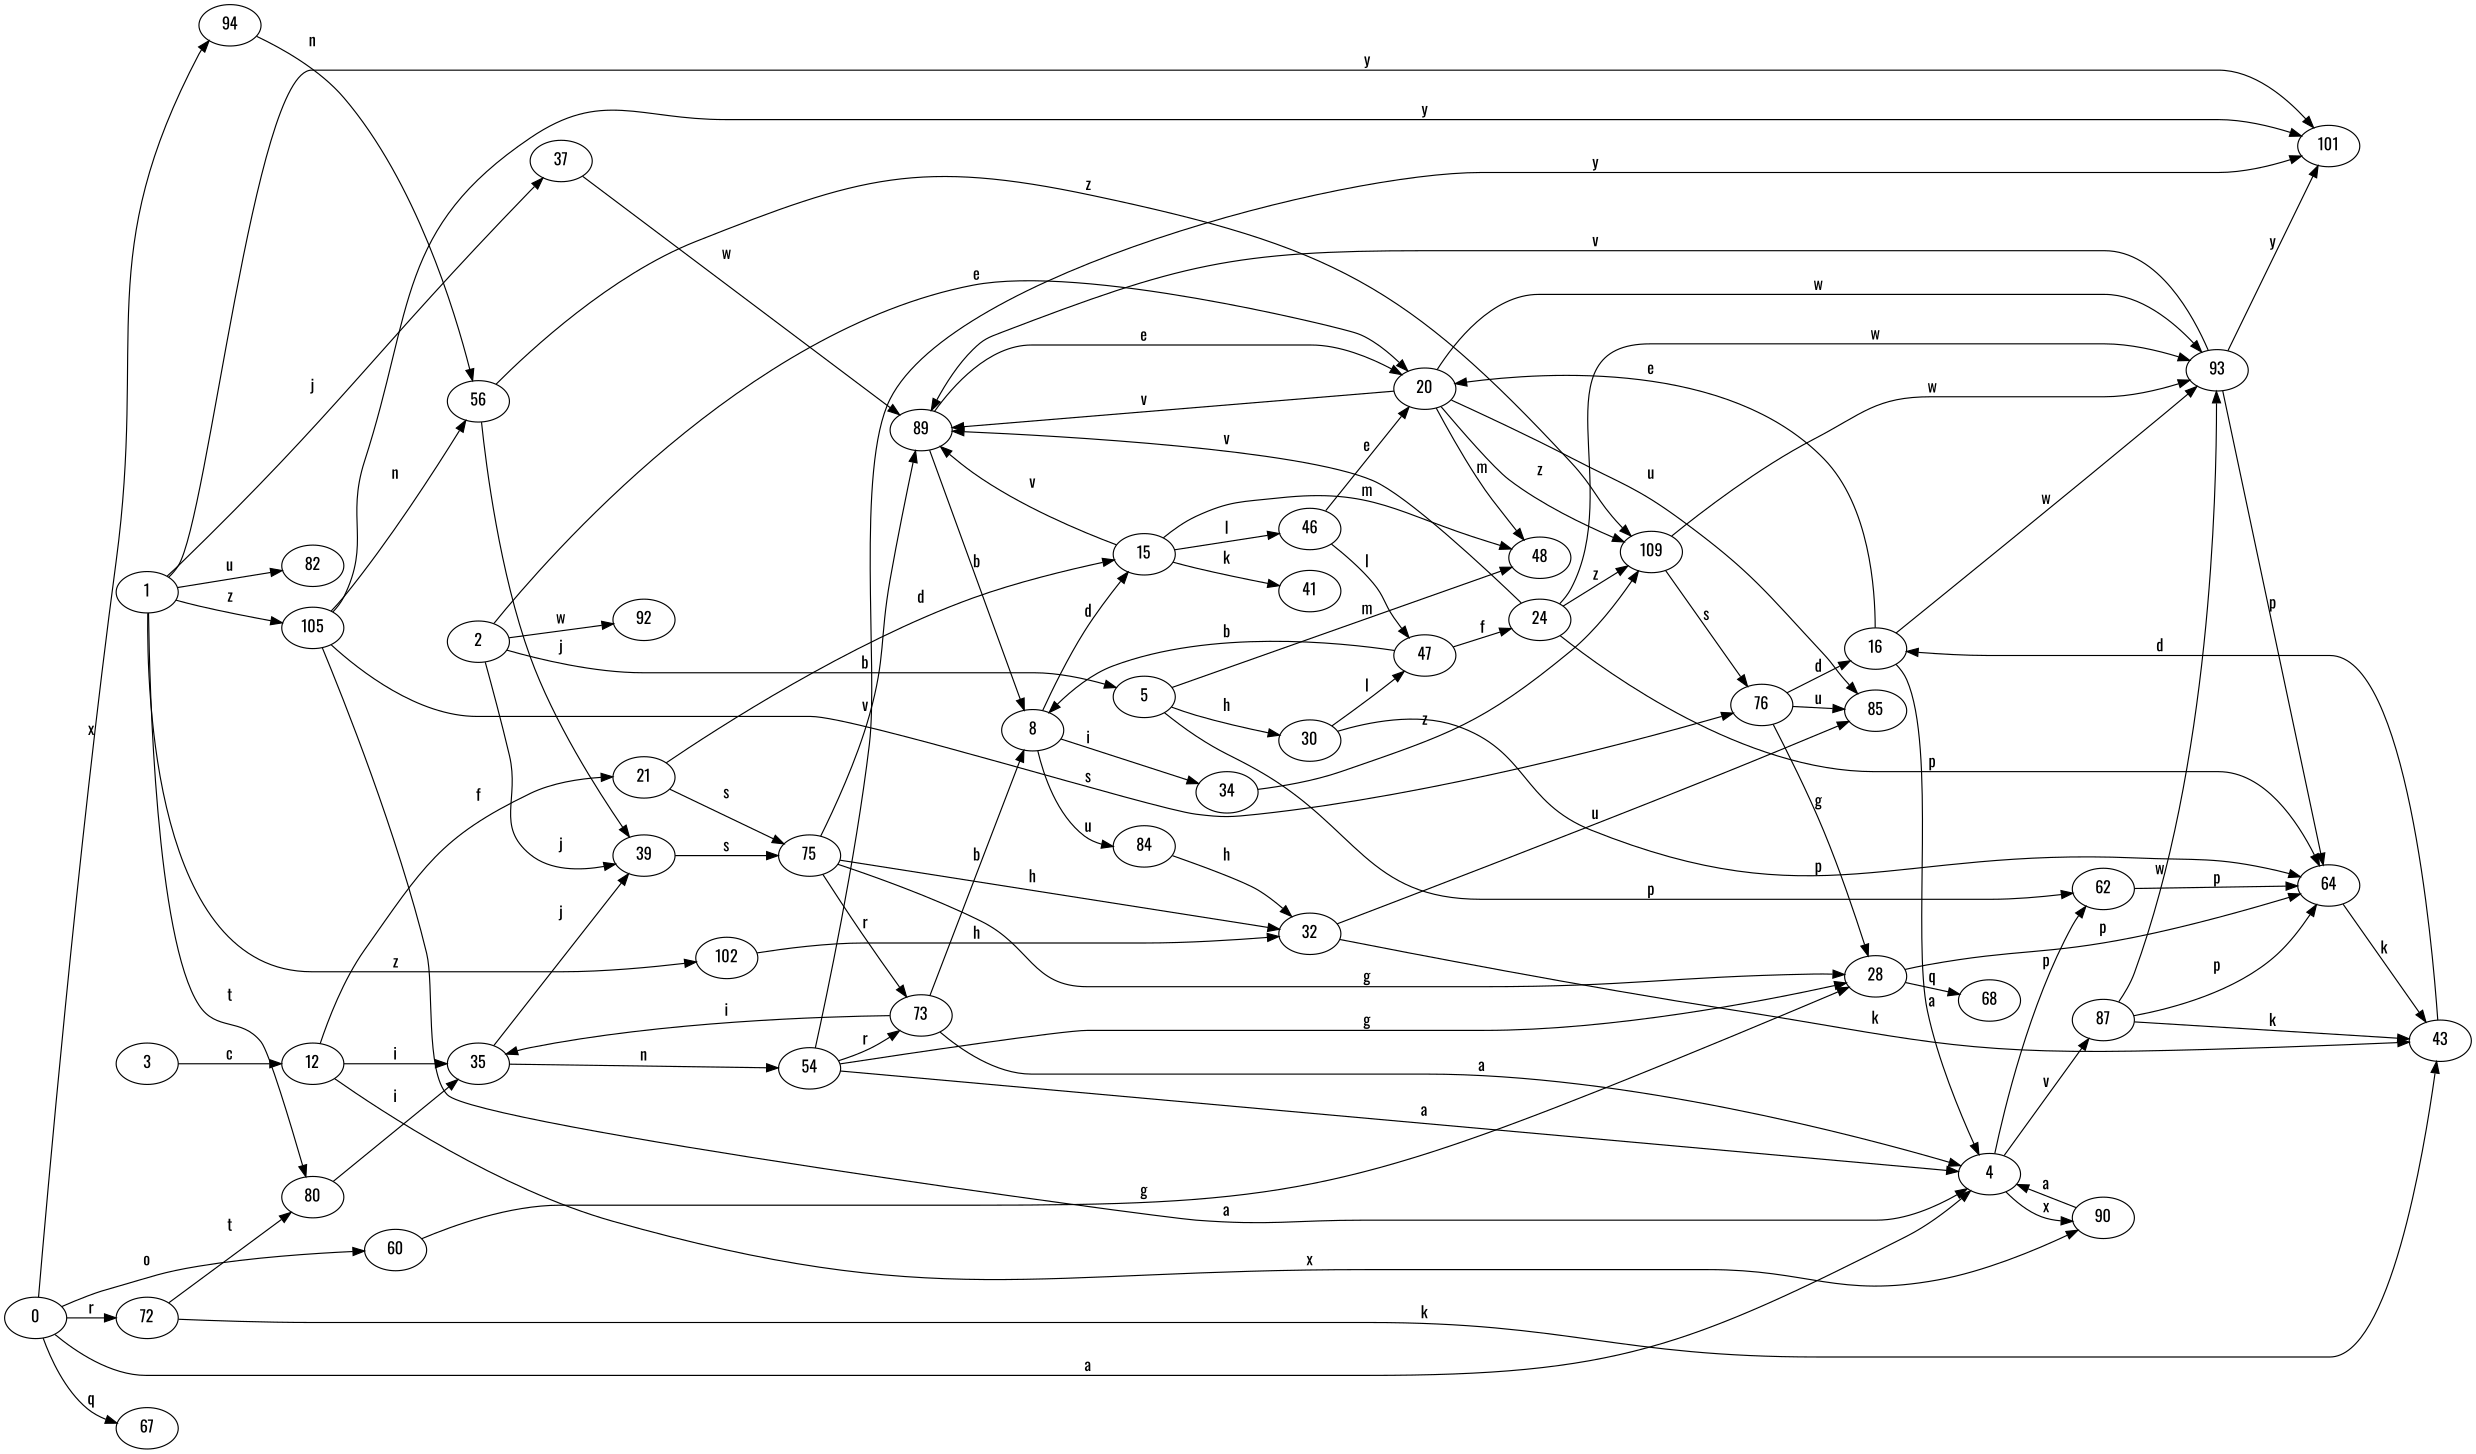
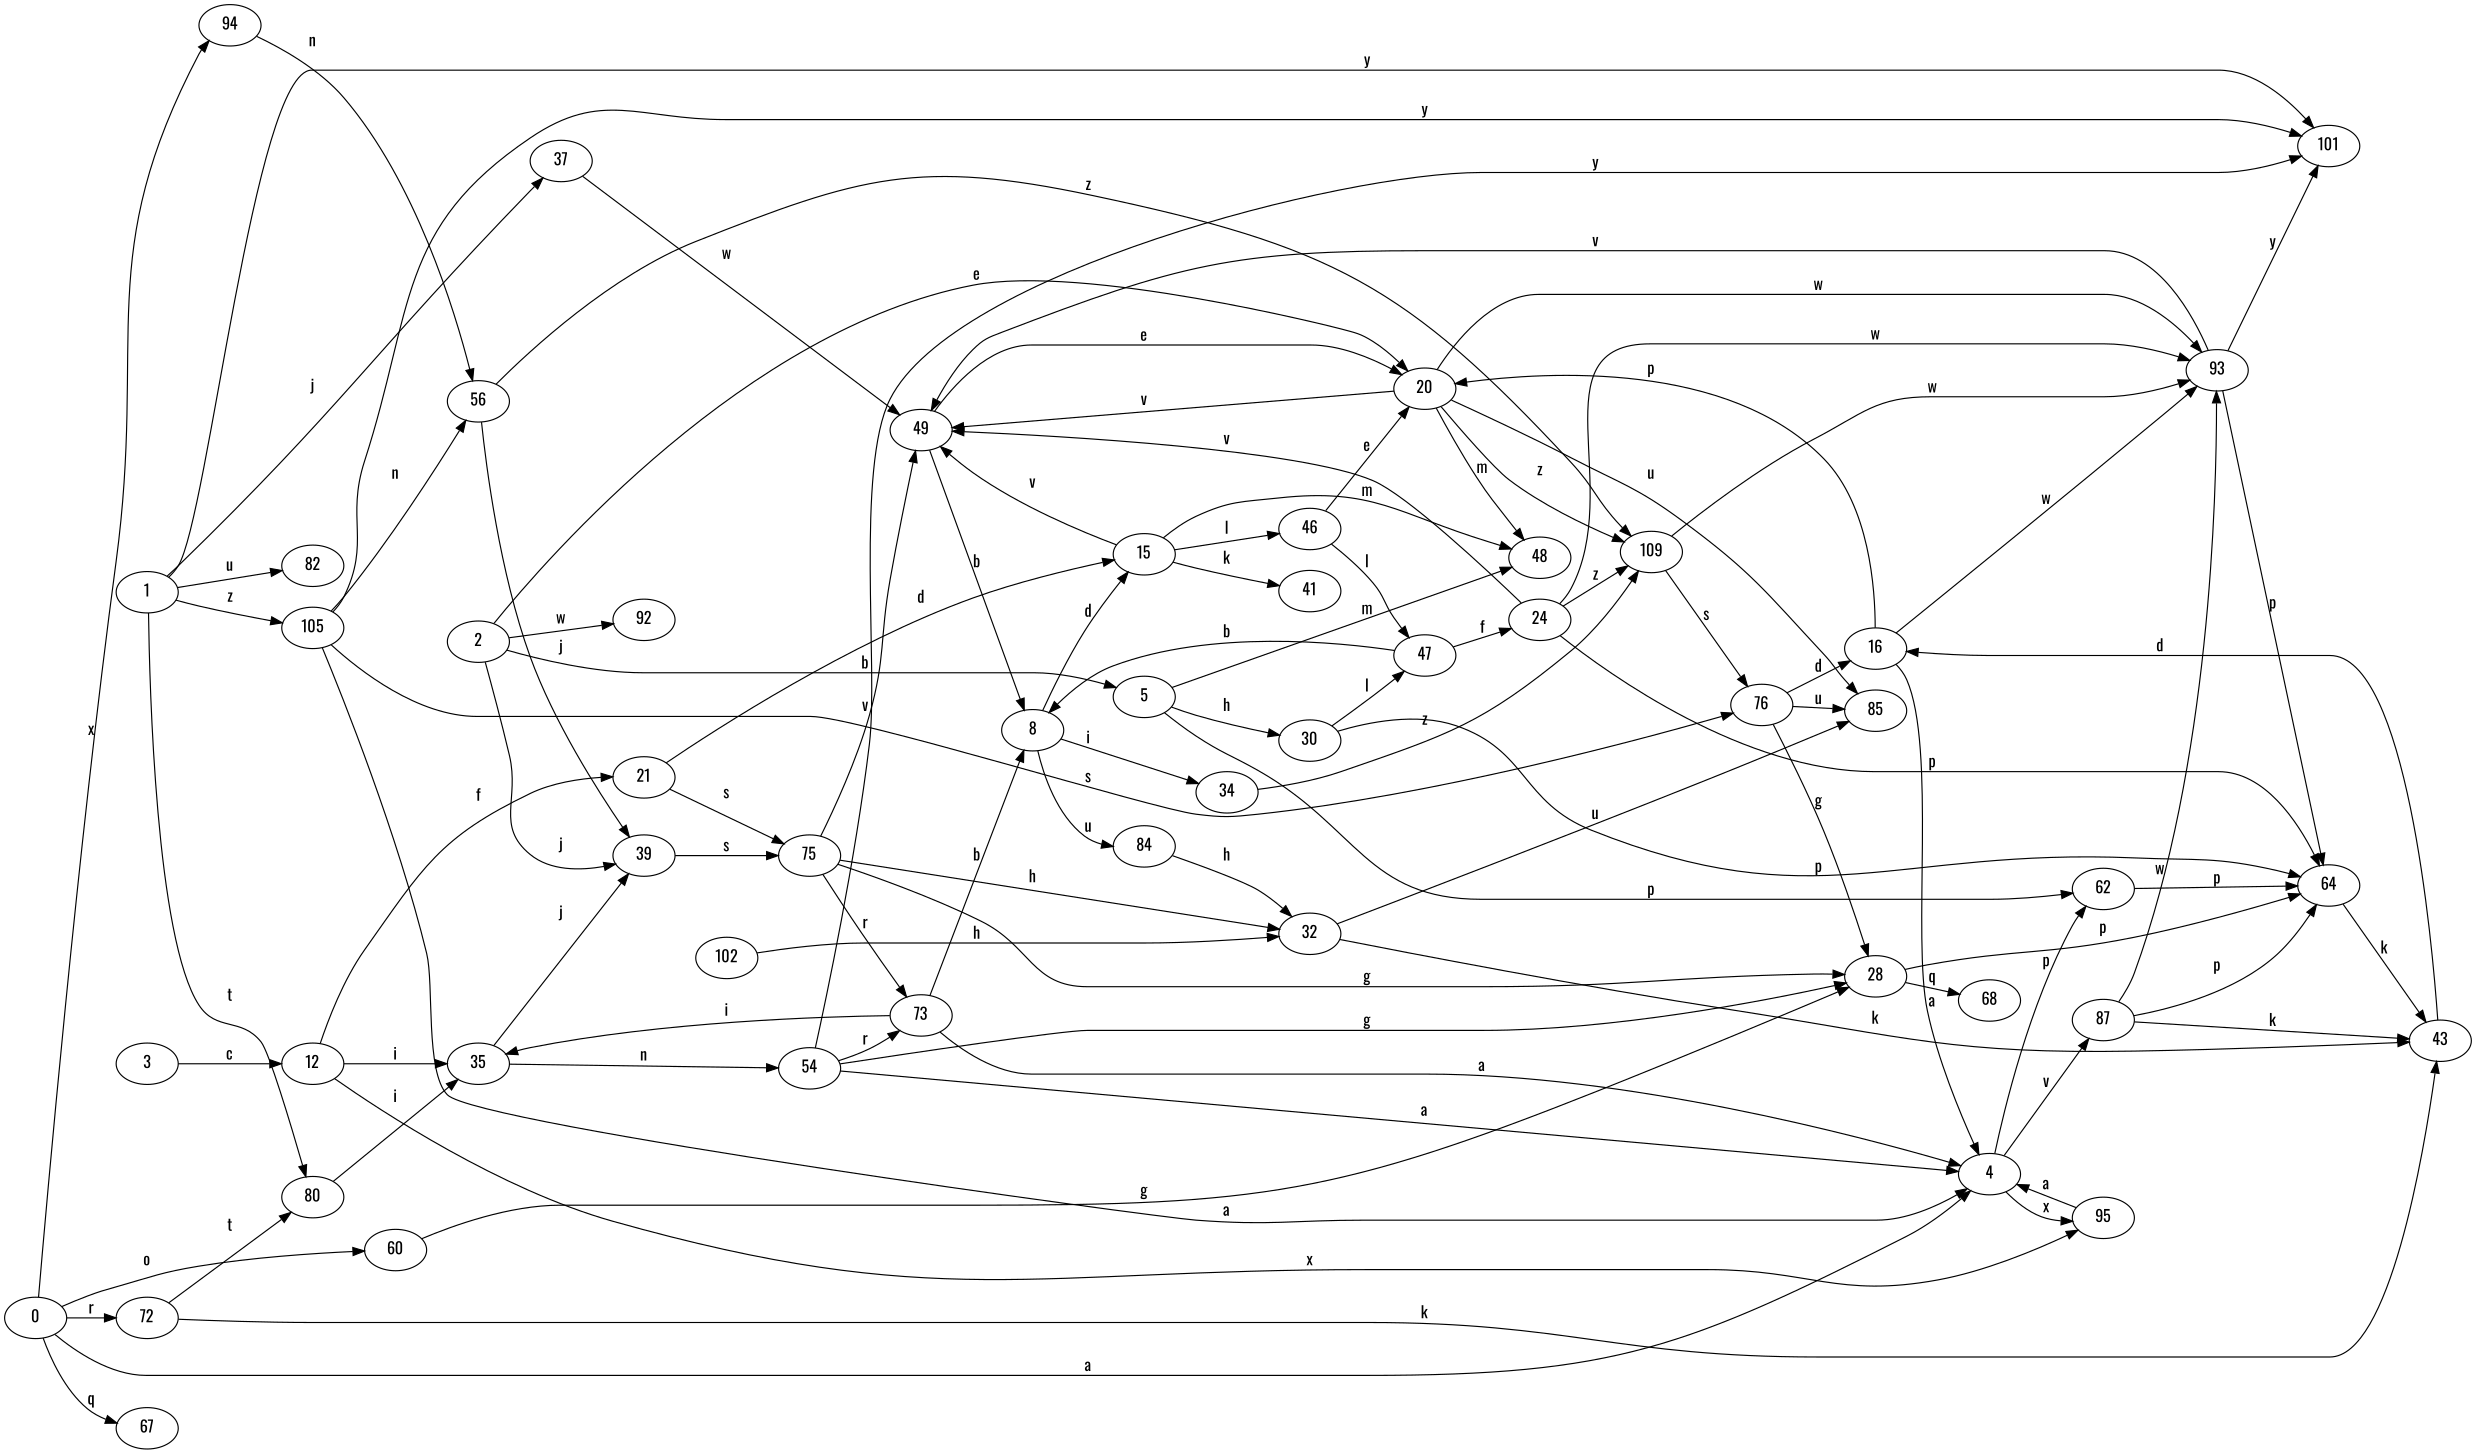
edge "16" -> "20": label "e" -> "p"
node "89": label "89" -> "49"
edge "1" -> "102": removed, label "z"
node "90": label "90" -> "95"
